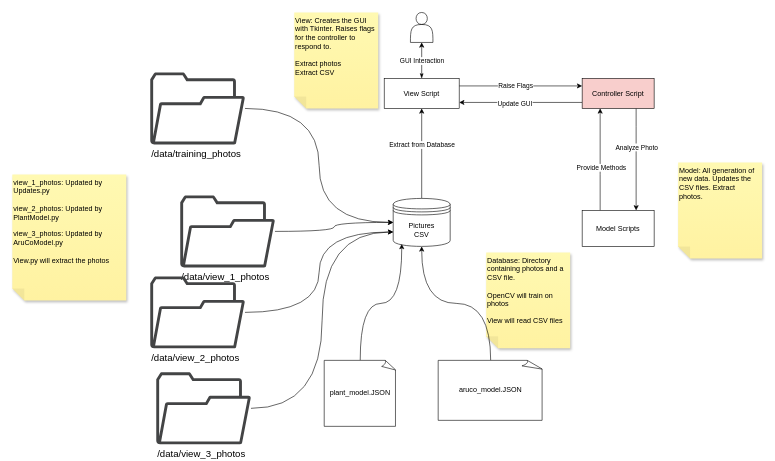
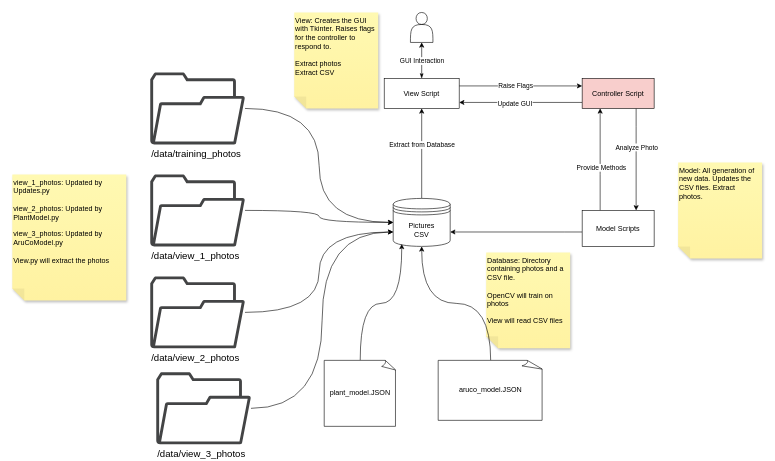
node "/data/view_1_photos": moved (228, 231) -> (198, 210)
edge "Model Scripts" -> "Pictures CSV": added
